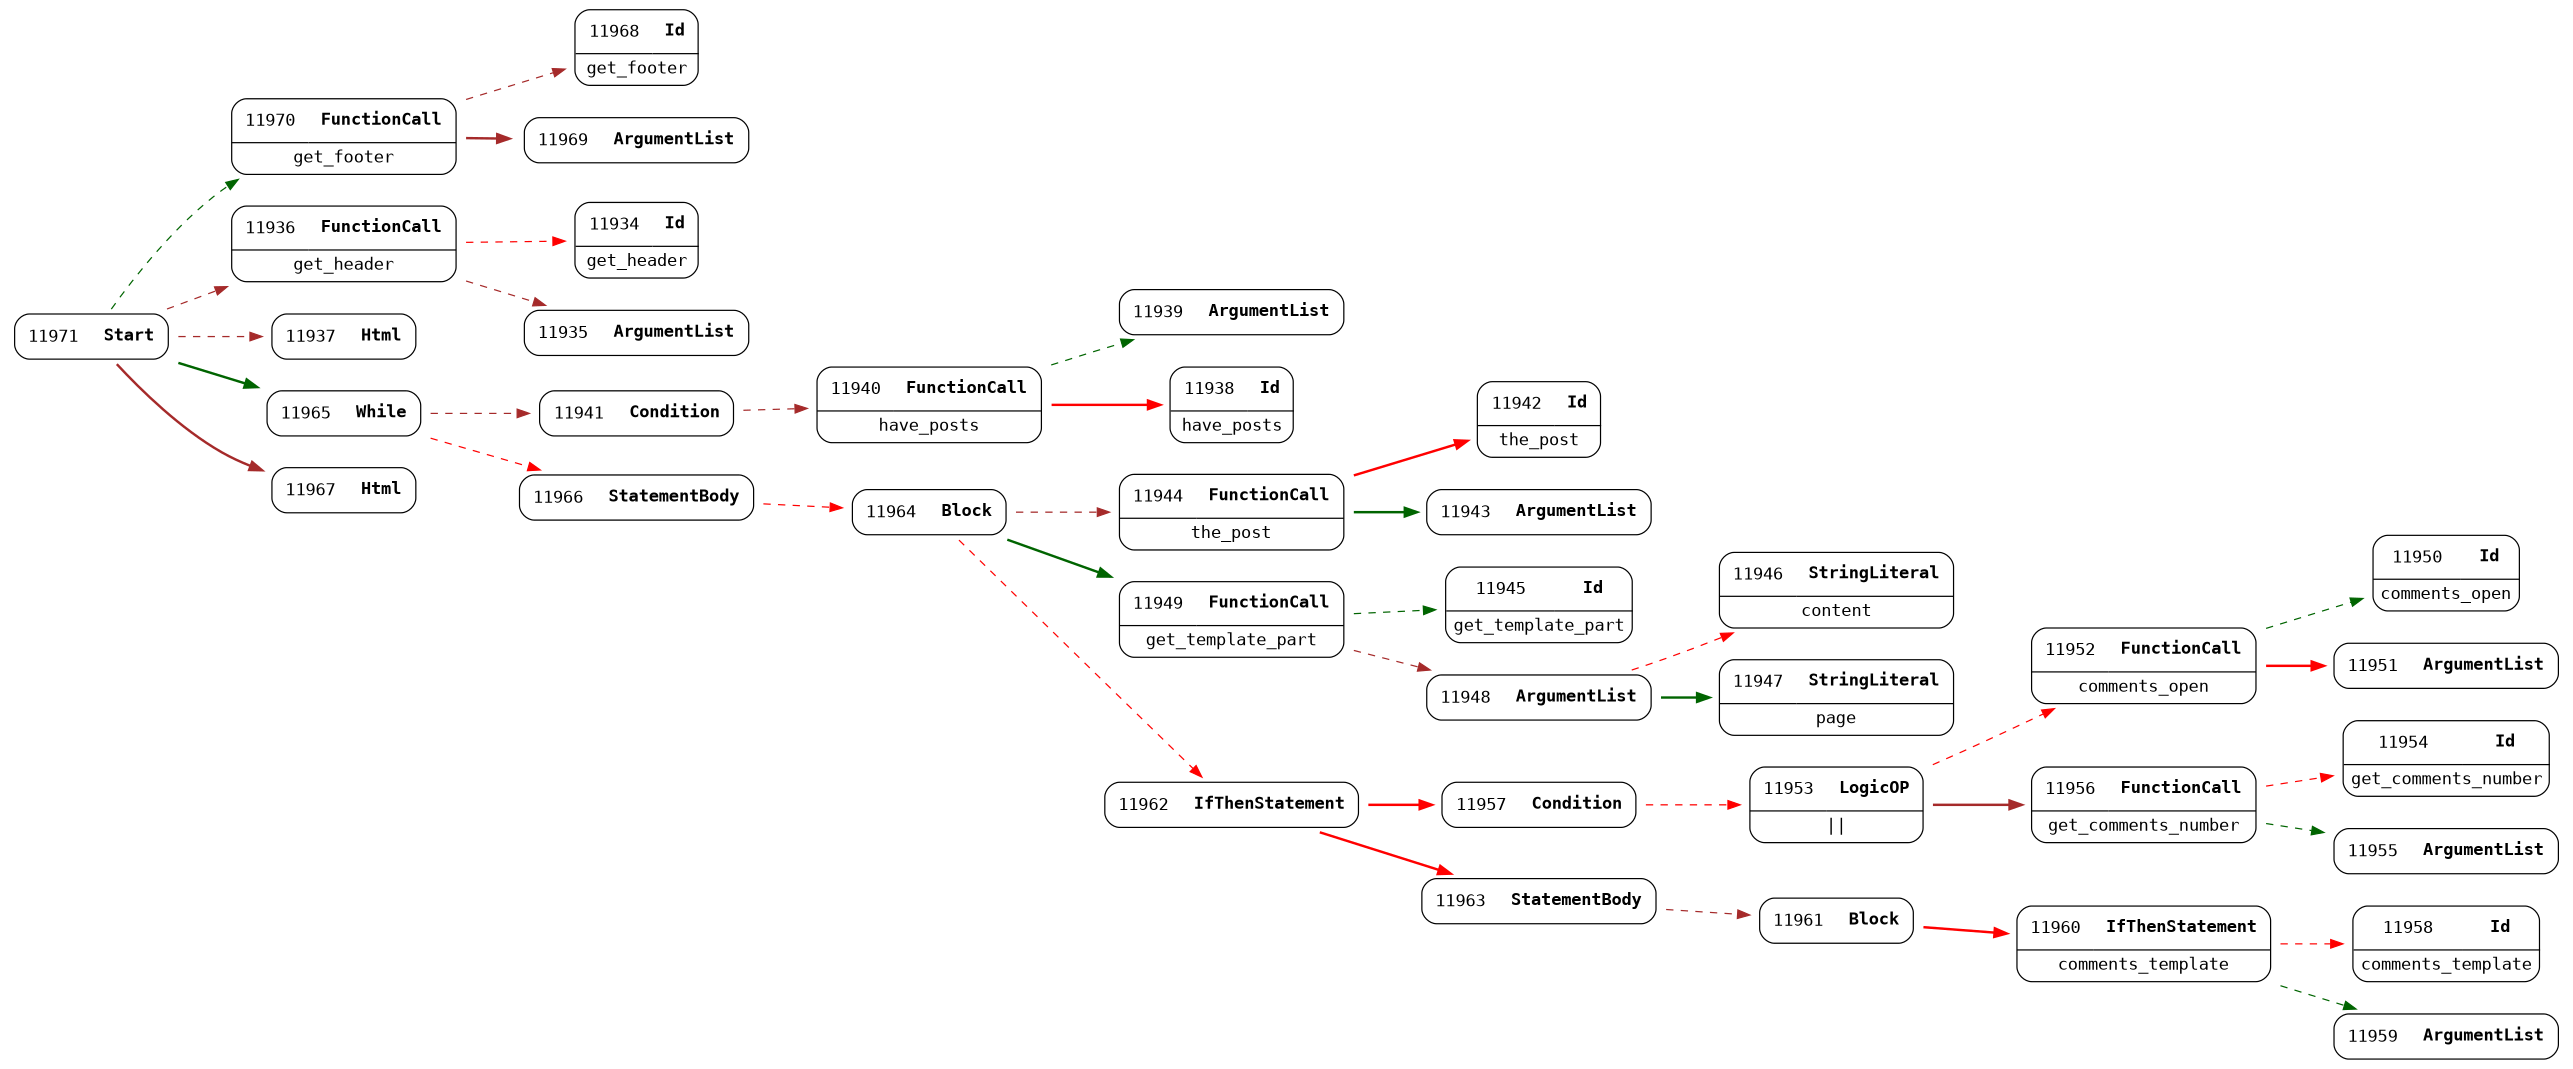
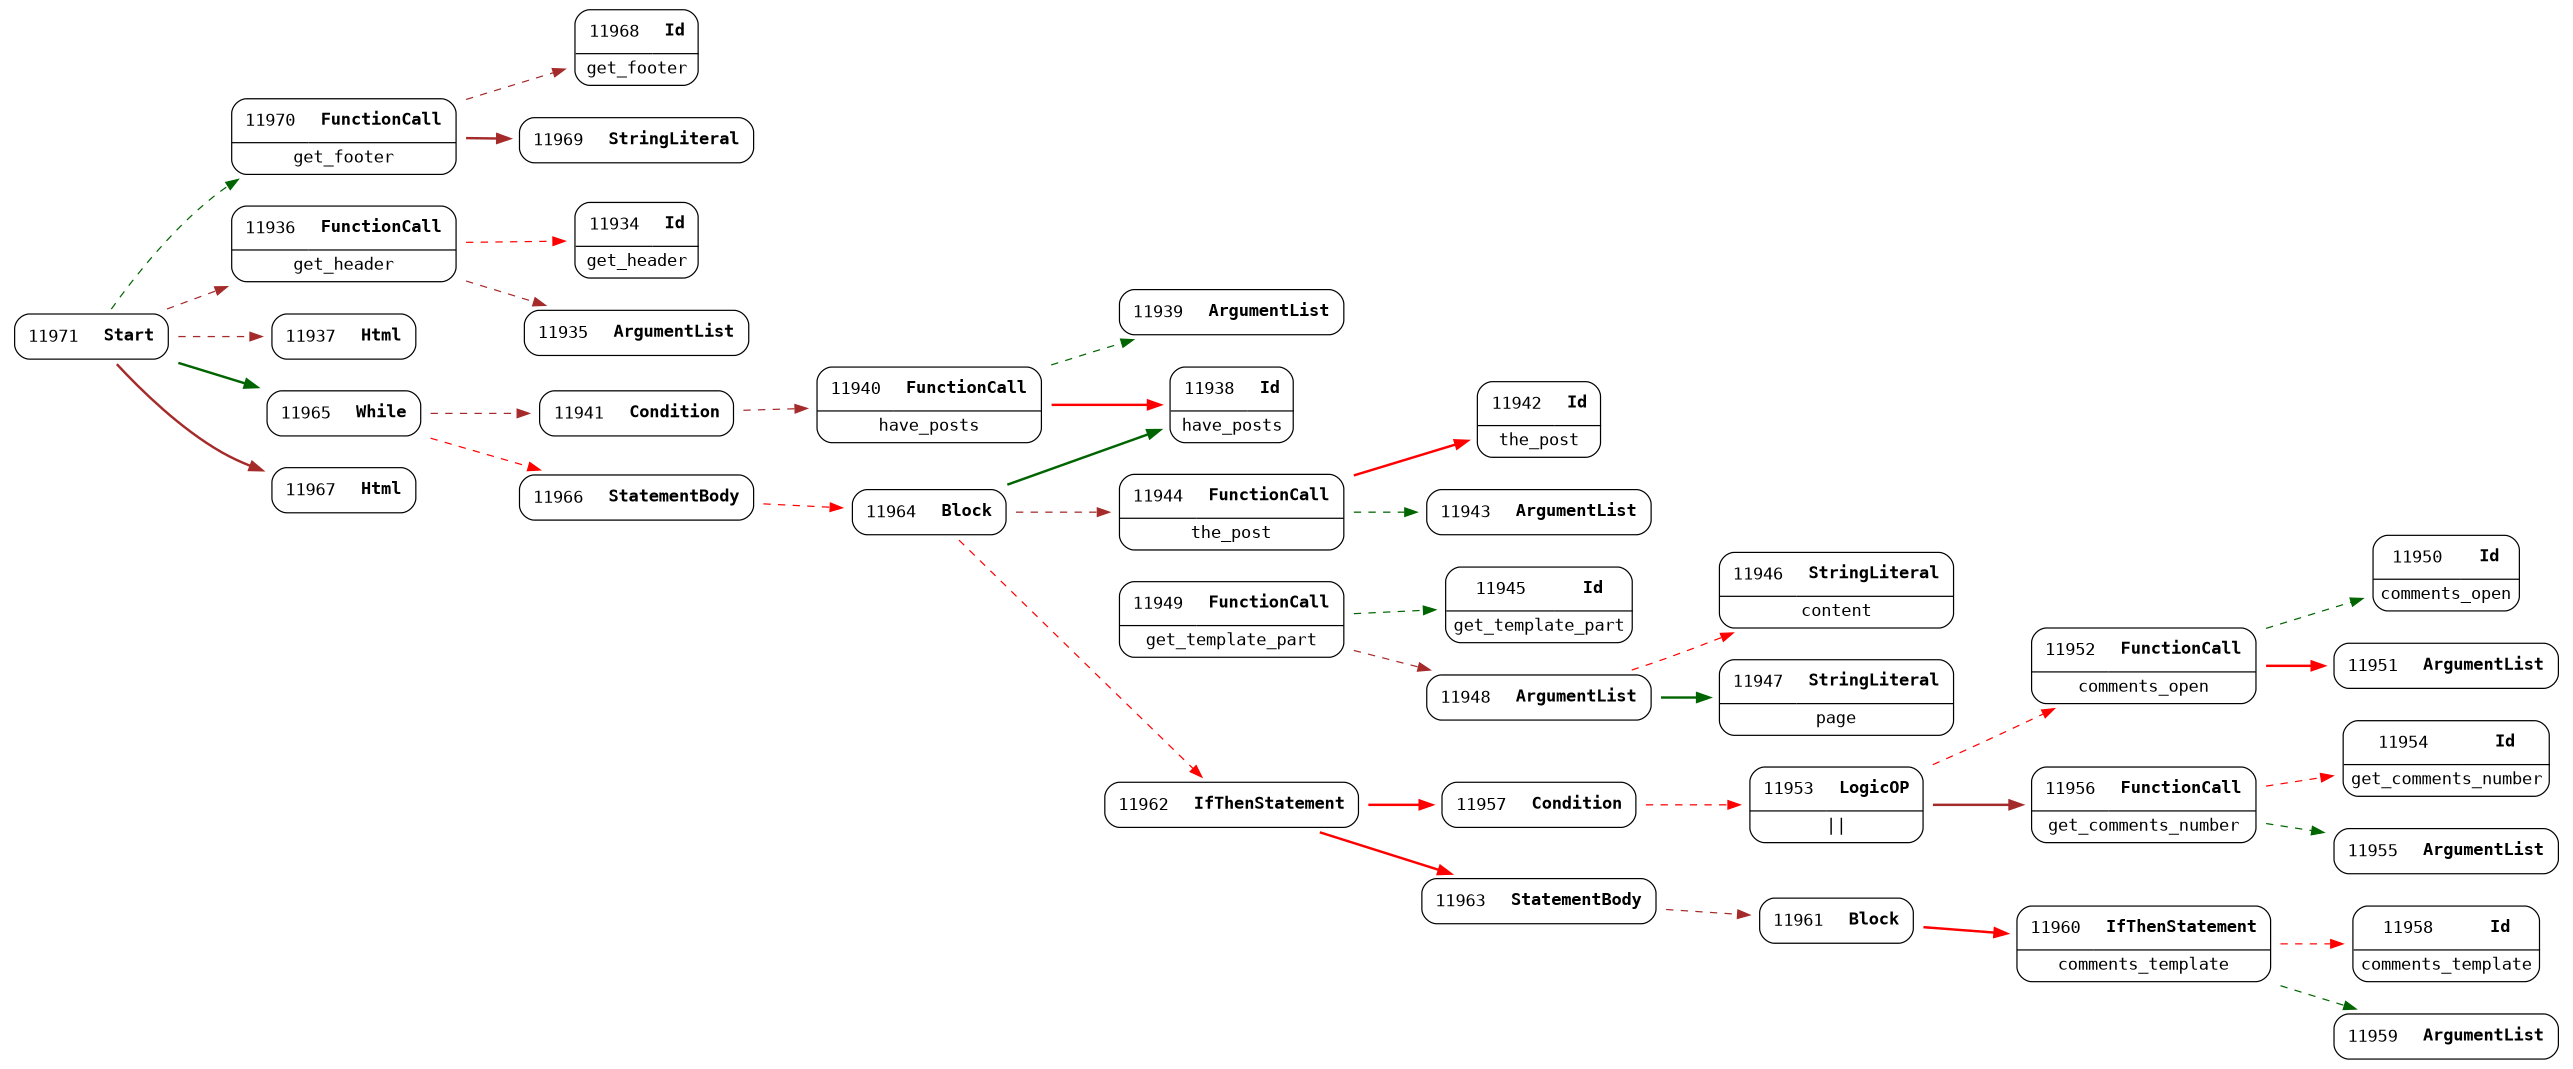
node "11969": text "ArgumentList" -> "StringLiteral"
edge "11944" -> "11943": style bold -> dashed
edge "11964" -> "11949": now "11964" -> "11938"
